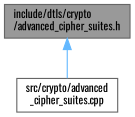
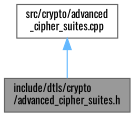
edge "src/crypto/advanced _cipher_suites.cpp" -> "include/dtls/crypto /advanced_cipher_suites.h": reversed
